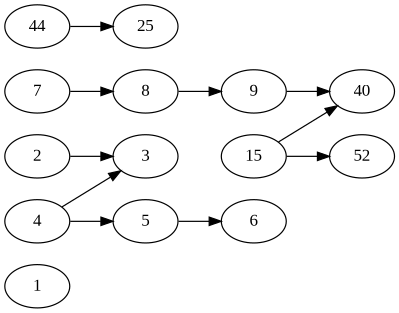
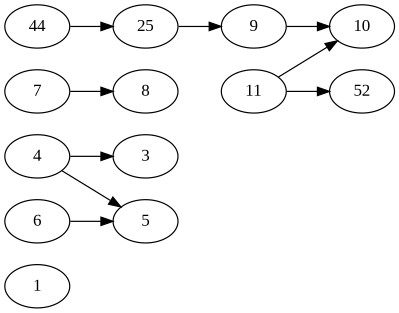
edge "8" -> "9": now "25" -> "9"
node "40": label "40" -> "10"
node "2": removed
node "15": label "15" -> "11"
edge "5" -> "6": reversed
